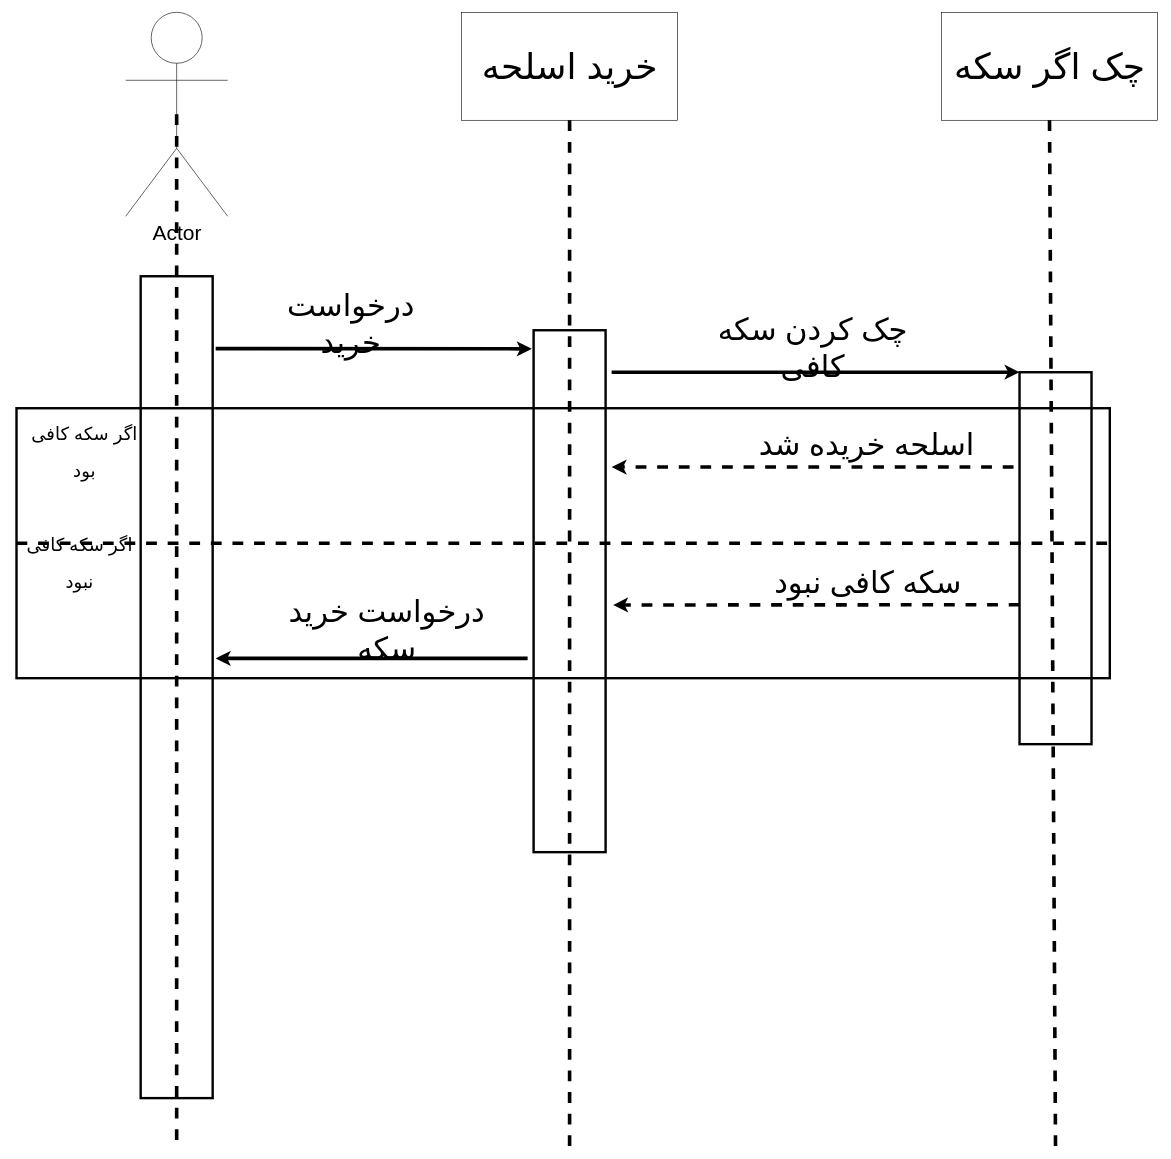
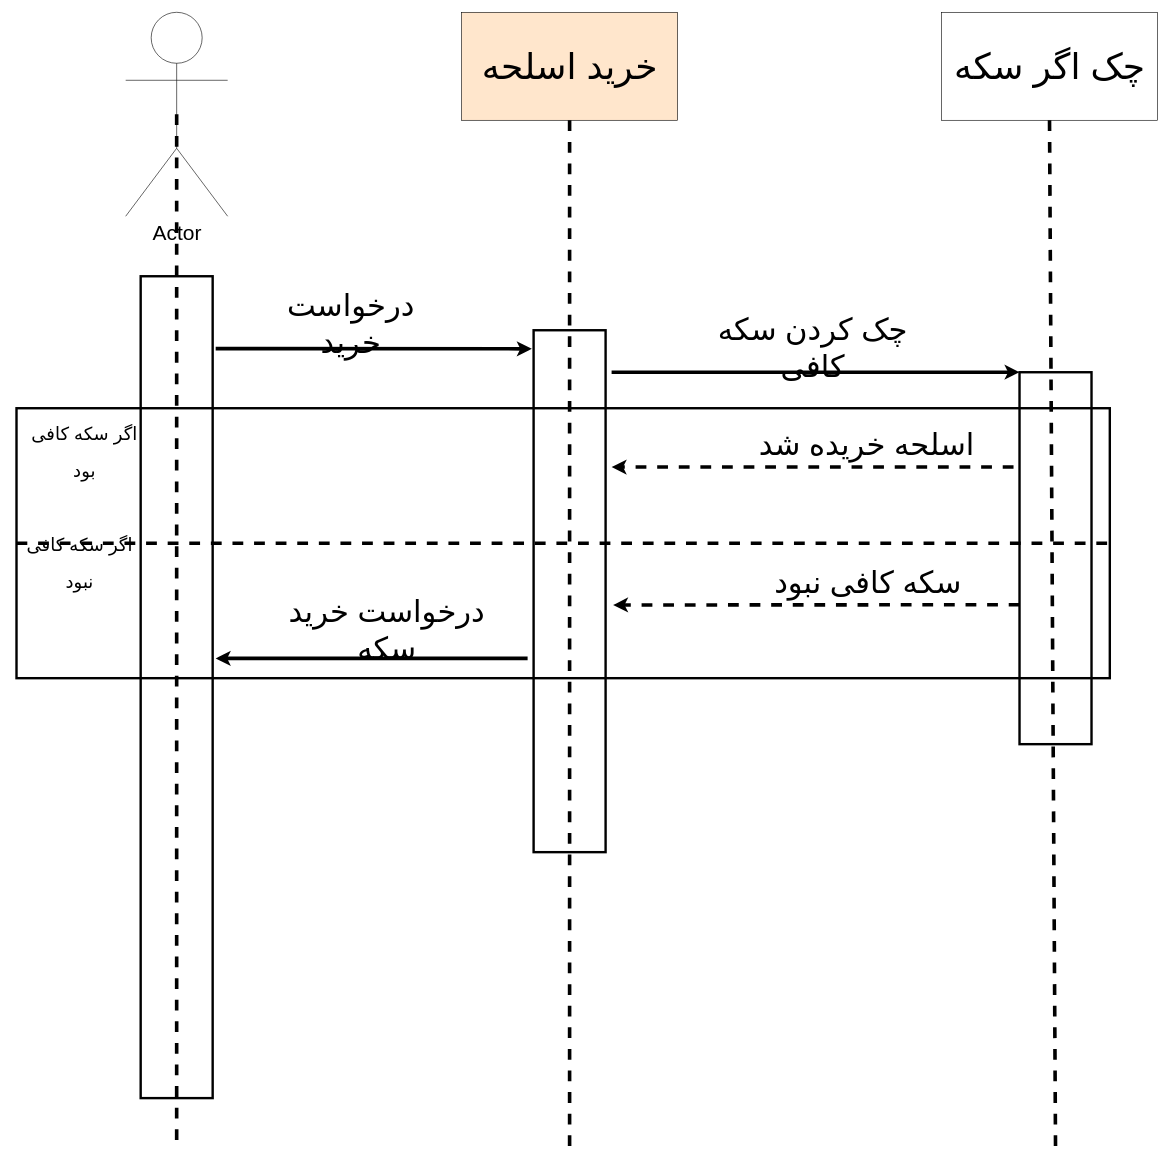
node "خرید اسلحه": fillcolor #ffffff -> #ffe6cc
